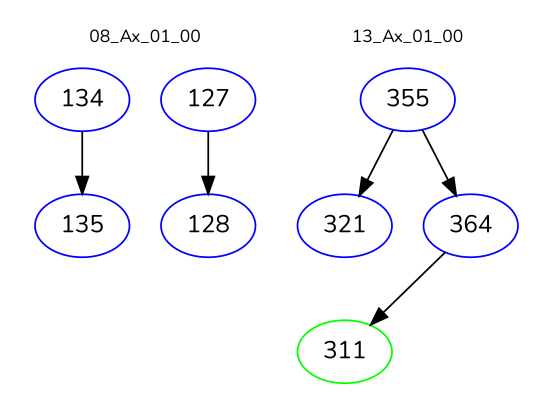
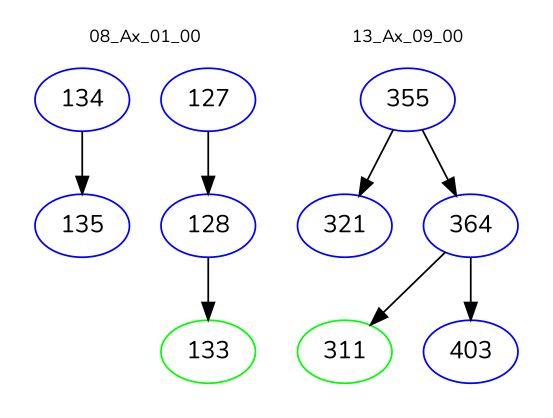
cluster "13_Ax_01_00": label "13_Ax_01_00" -> "13_Ax_09_00"
node "133": added
node "403": added
